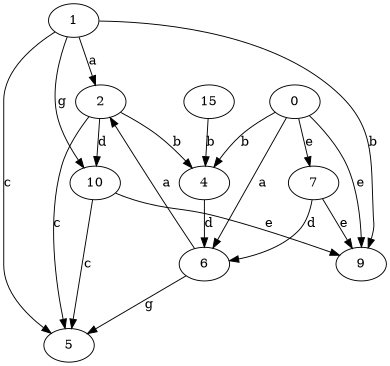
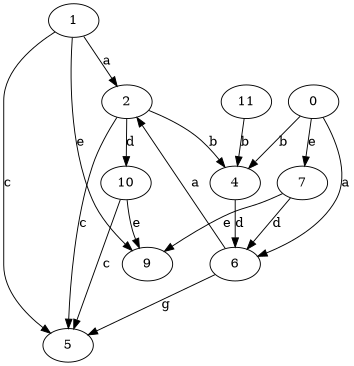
edge "1" -> "10": removed, label "g"
node "15": label "15" -> "11"
edge "1" -> "9": label "b" -> "e"
edge "0" -> "9": removed, label "e"
